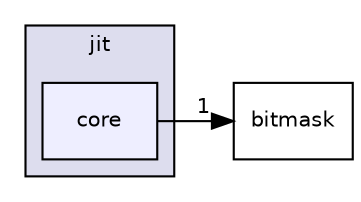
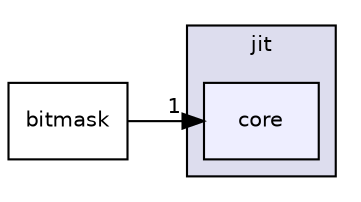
edge "core" -> "bitmask": reversed
